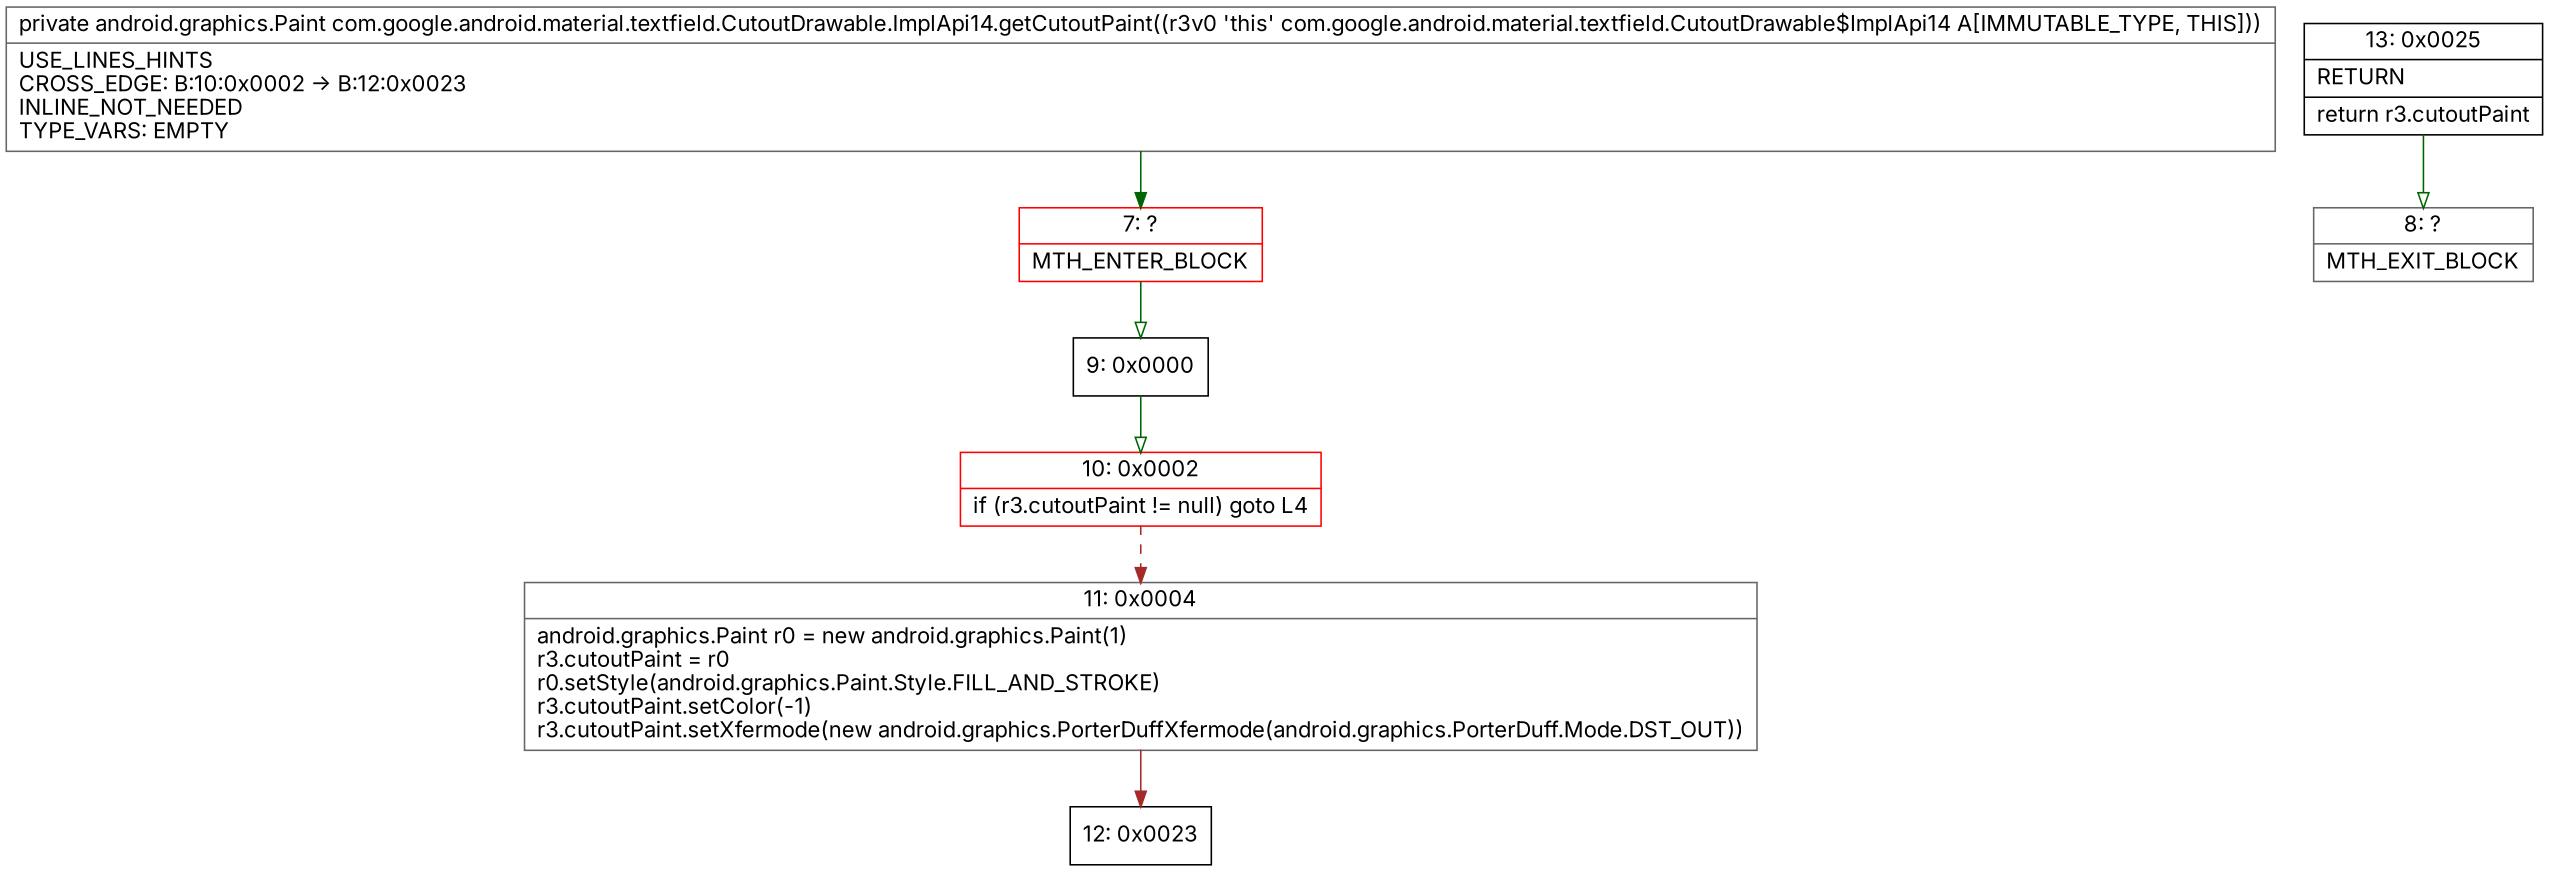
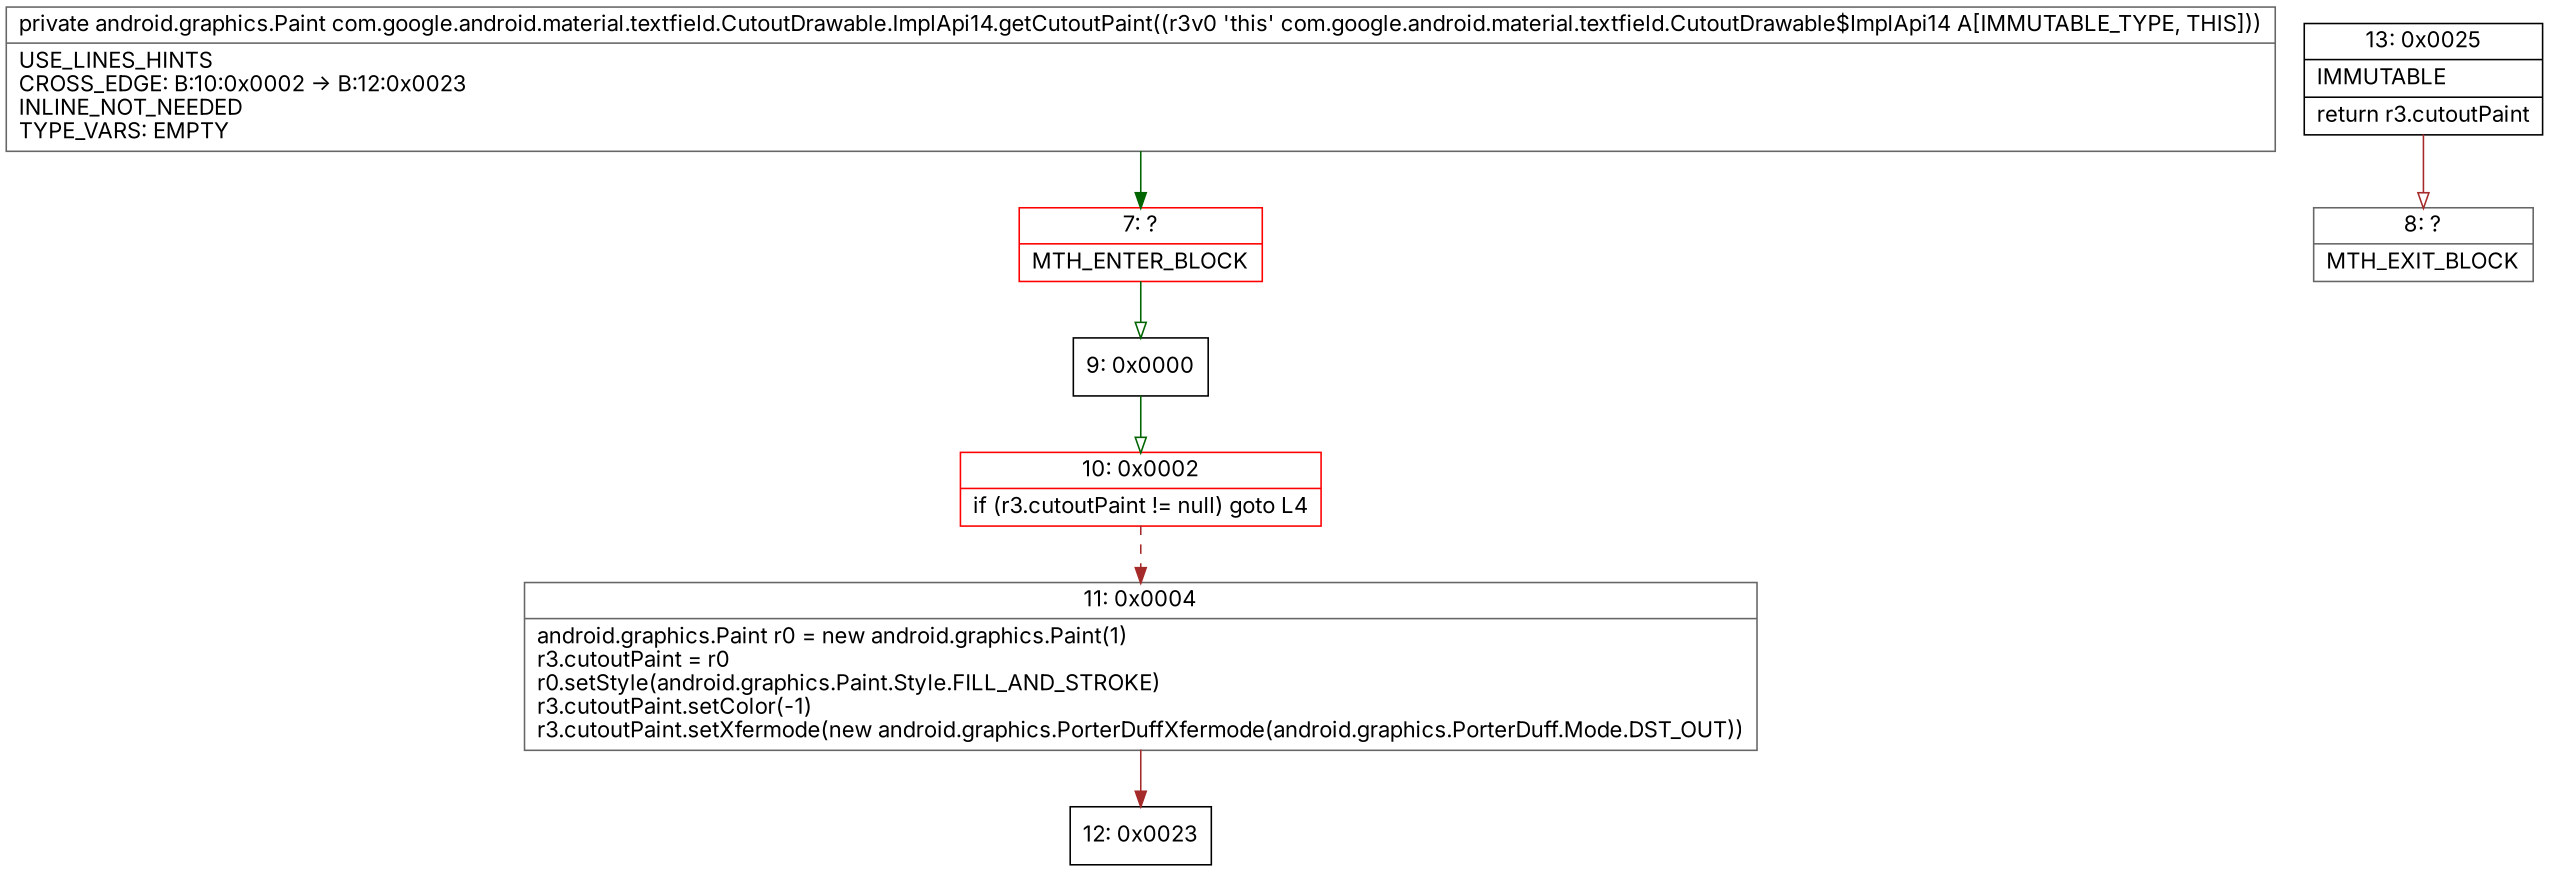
node "13: 0x0025": text "RETURN" -> "IMMUTABLE"
edge "13: 0x0025" -> "8: ?": color darkgreen -> brown
